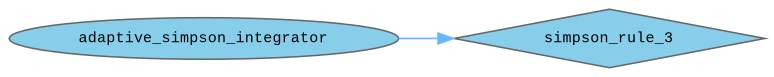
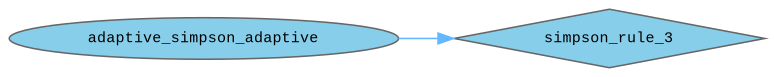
node "adaptive_simpson_integrator": label "adaptive_simpson_integrator" -> "adaptive_simpson_adaptive"
